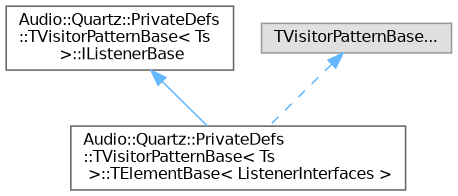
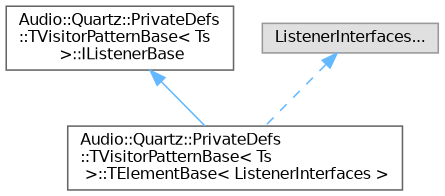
node "TVisitorPatternBase...": label "TVisitorPatternBase..." -> "ListenerInterfaces..."
